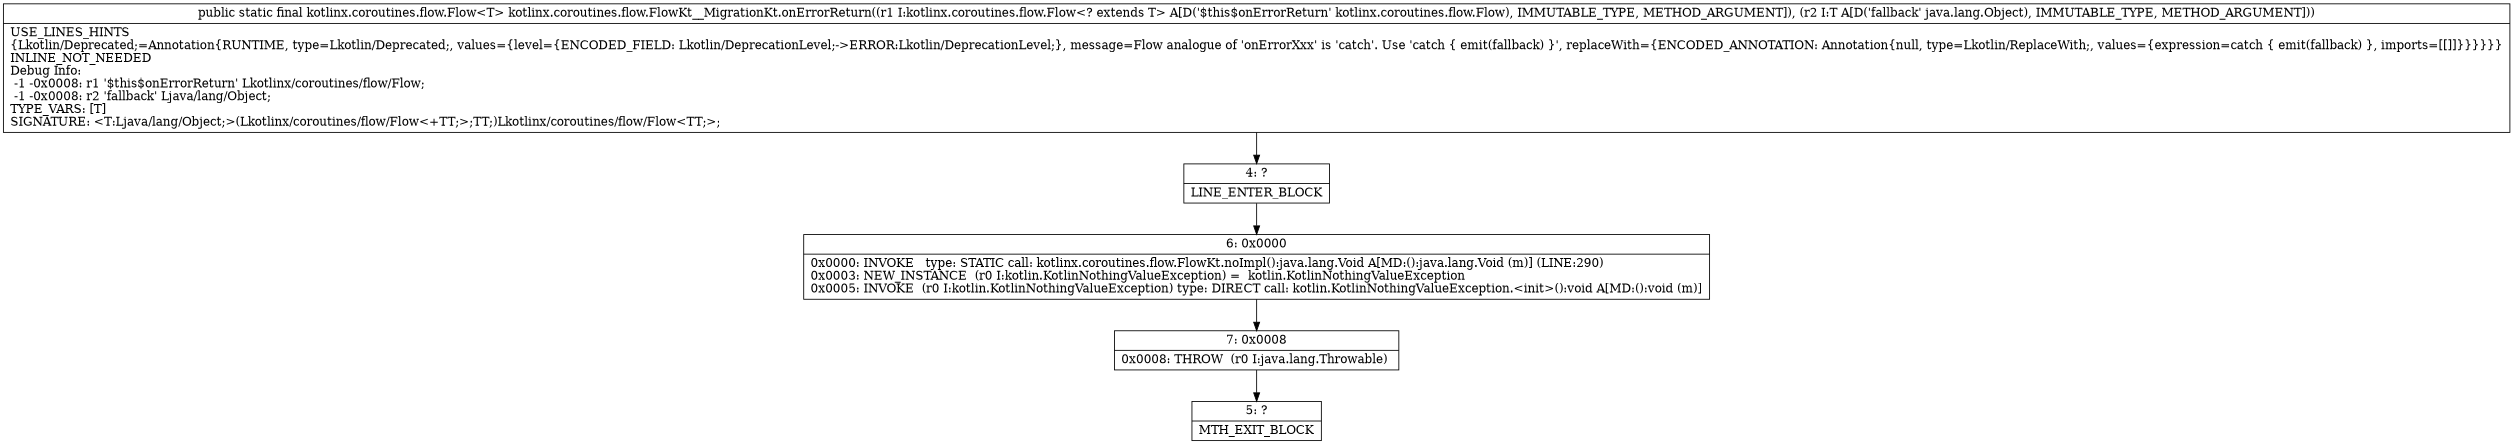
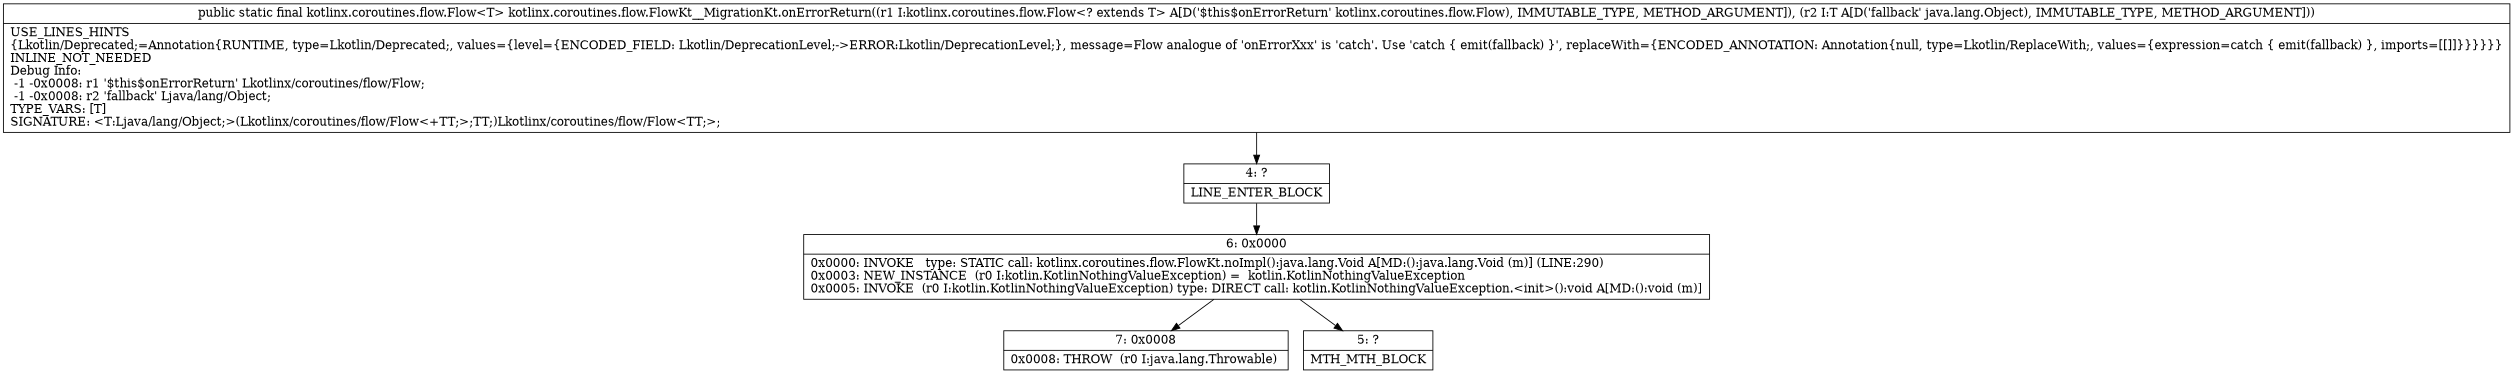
edge "7: 0x0008" -> "5: ?": now "6: 0x0000" -> "5: ?"
node "5: ?": text "MTH_EXIT_BLOCK" -> "MTH_MTH_BLOCK"
